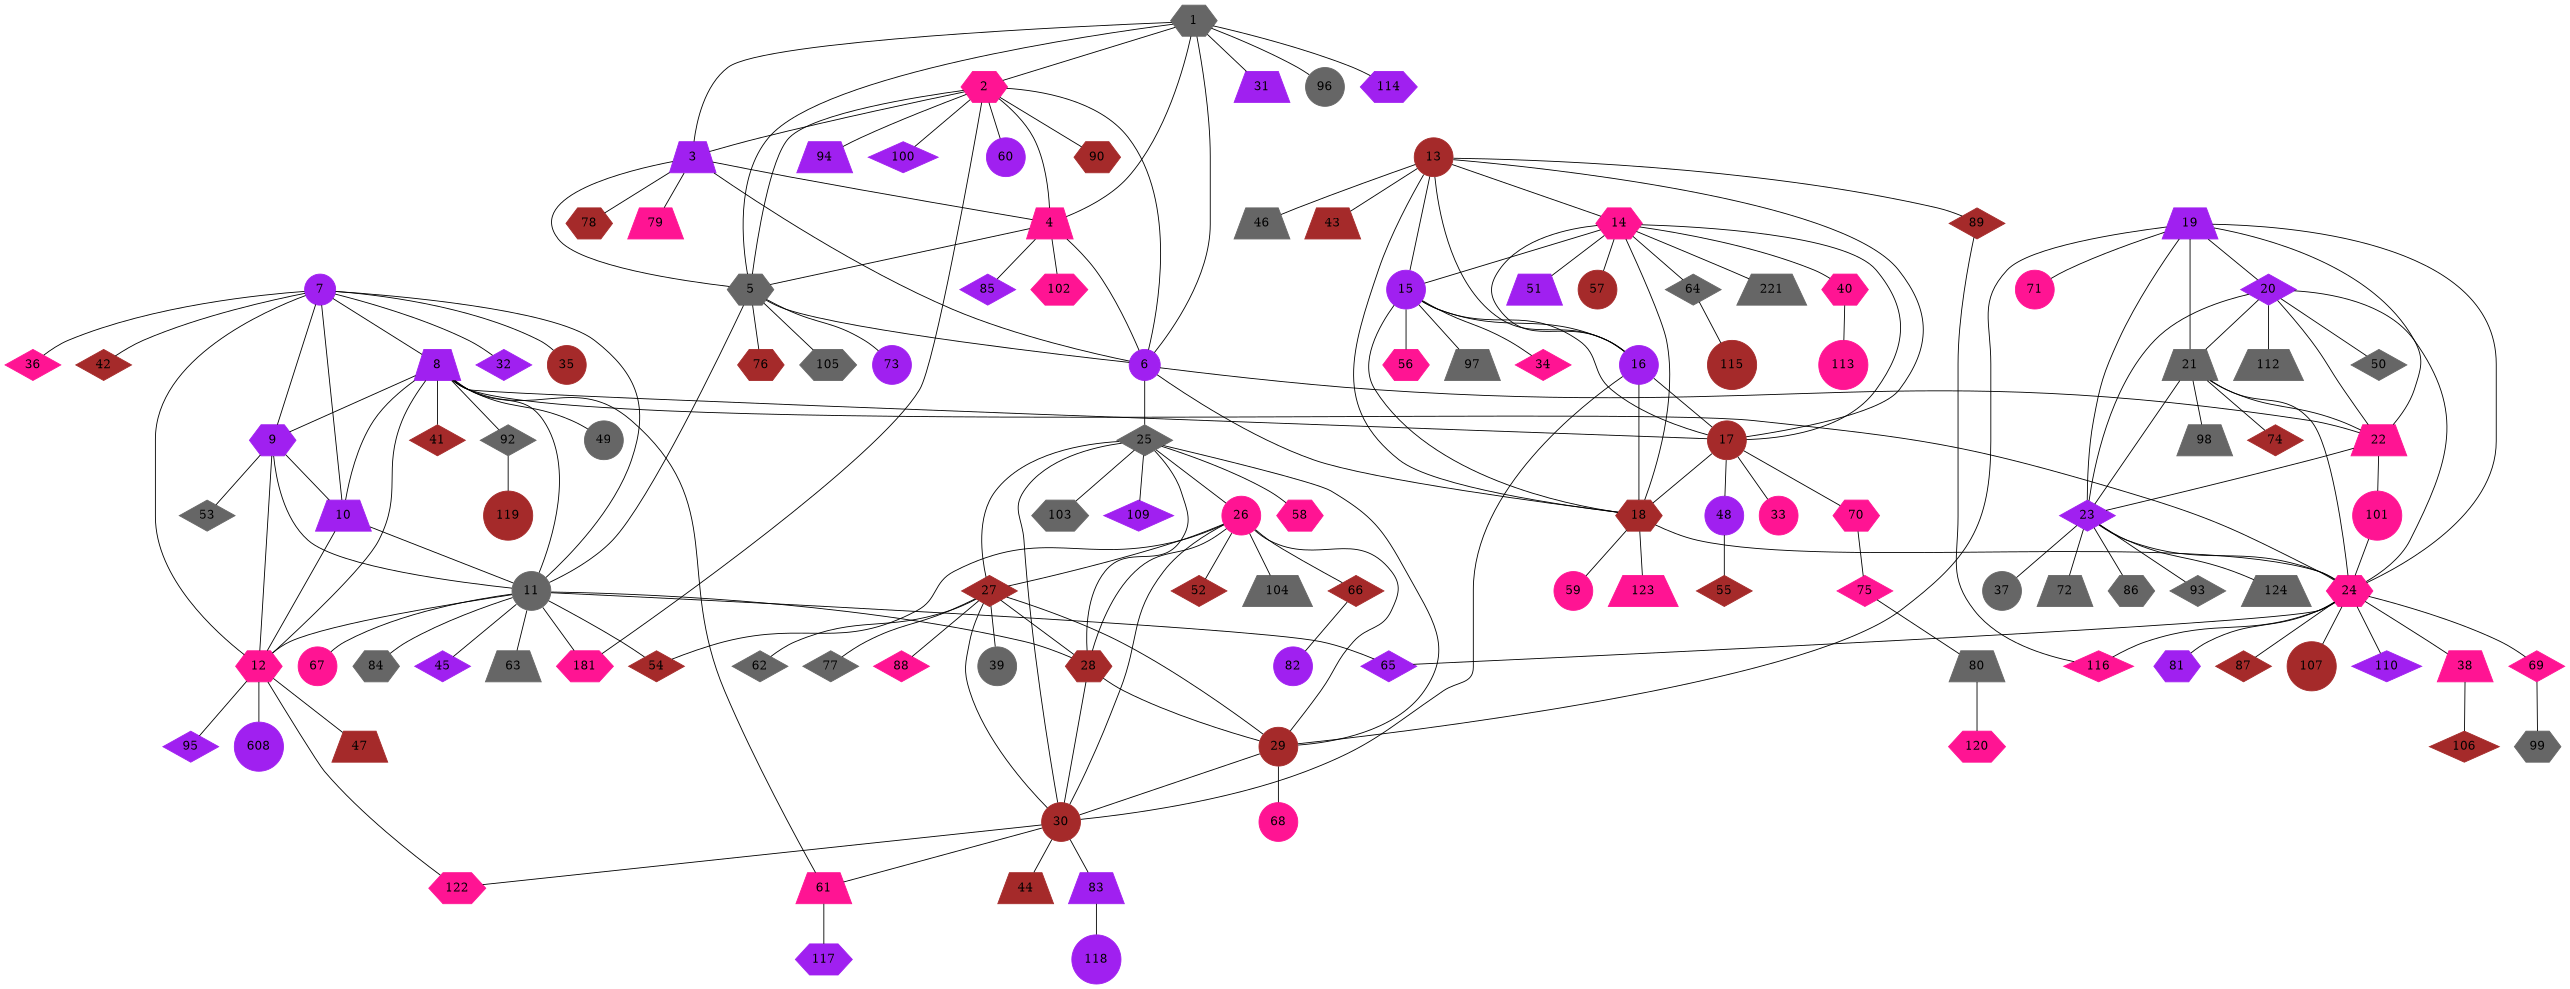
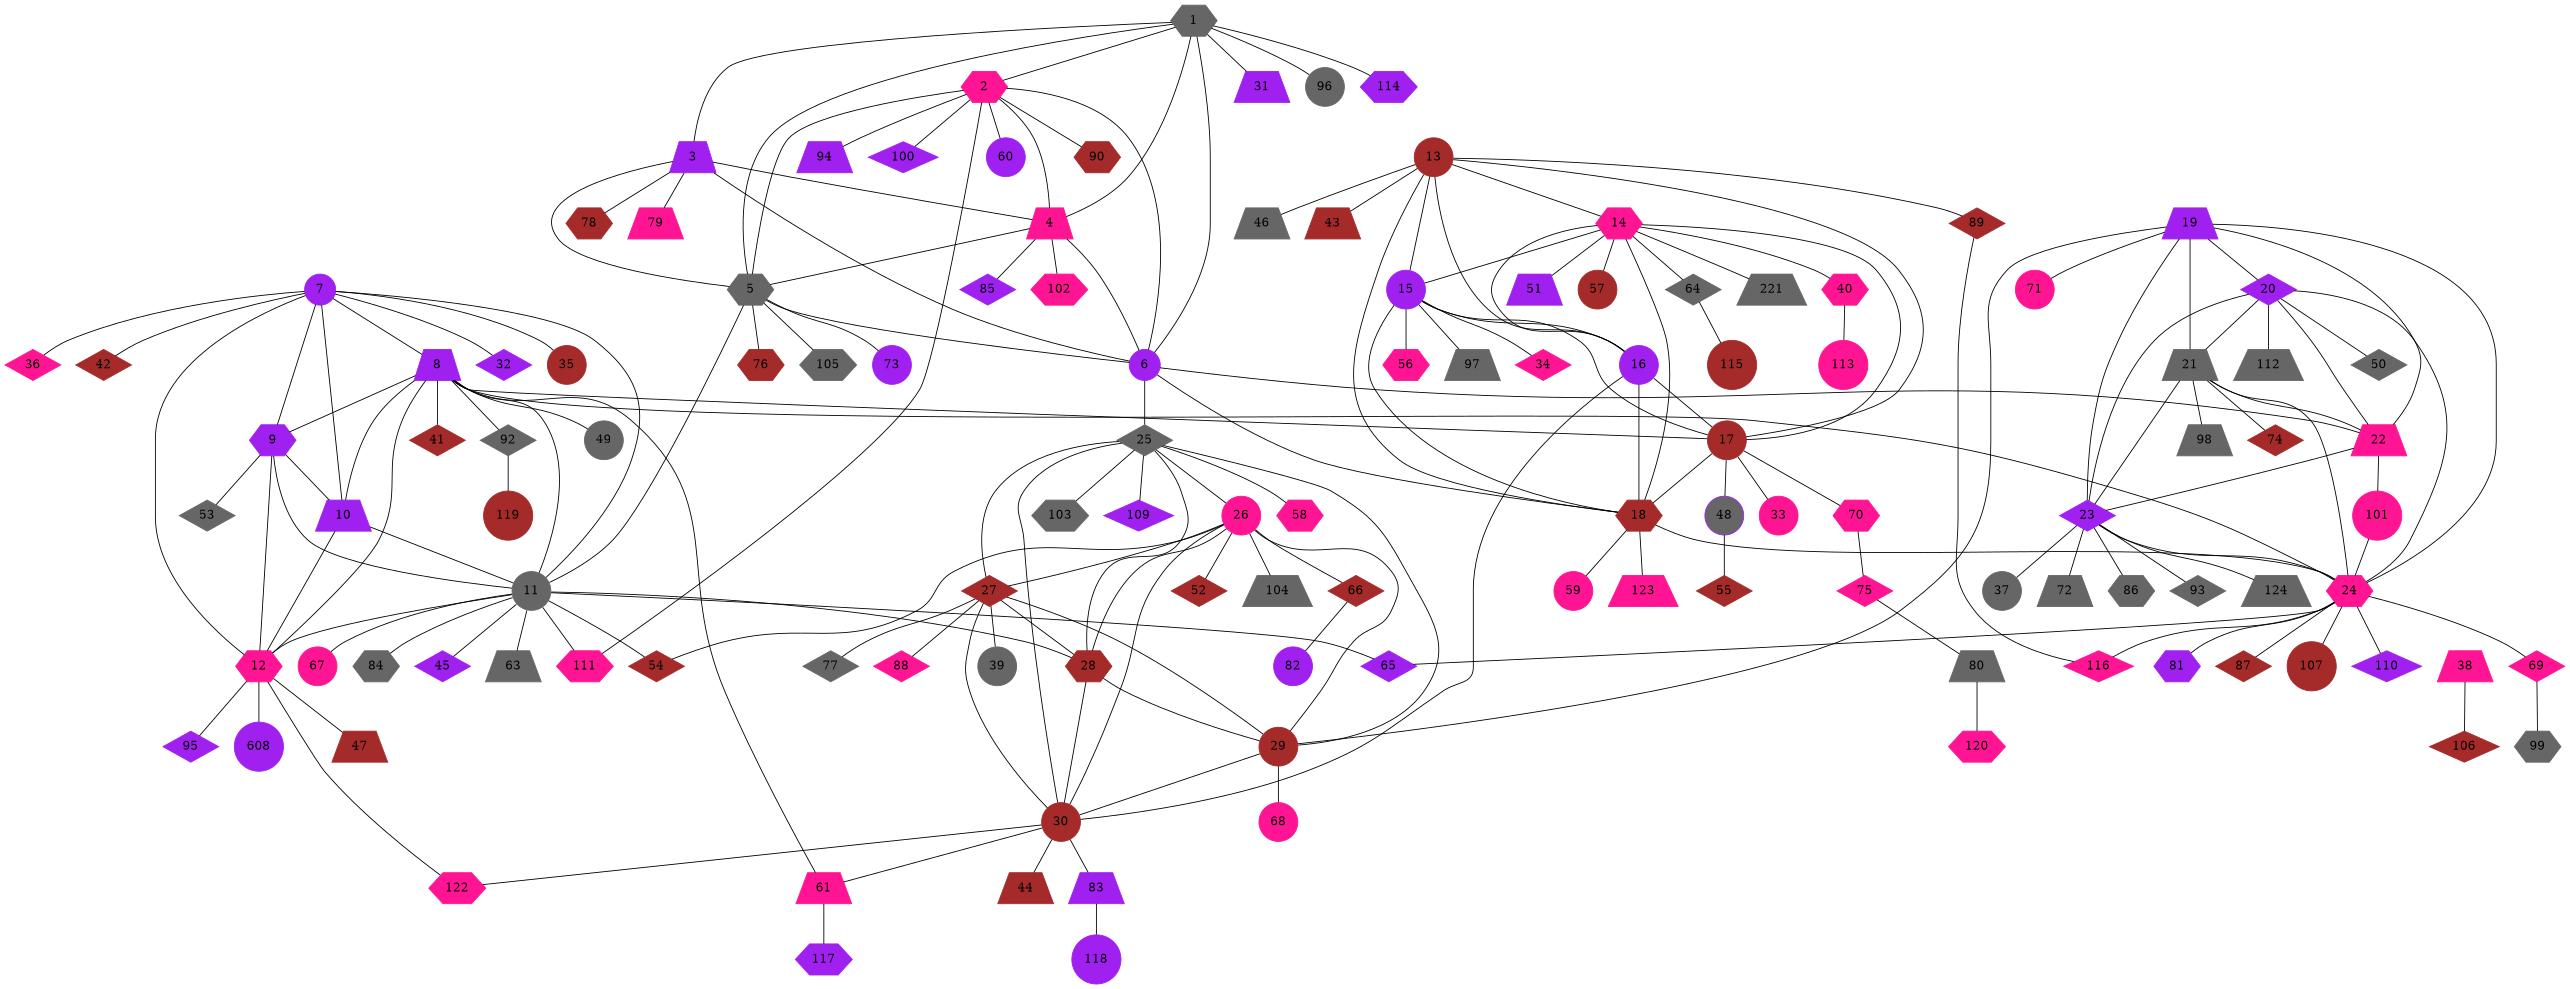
edge "2" -- "3": removed
node "48": fillcolor purple -> gray40
edge "24" -- "38": removed
node "181": label "181" -> "111"
node "62": removed
